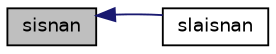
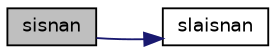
edge "slaisnan" -> "sisnan": reversed
